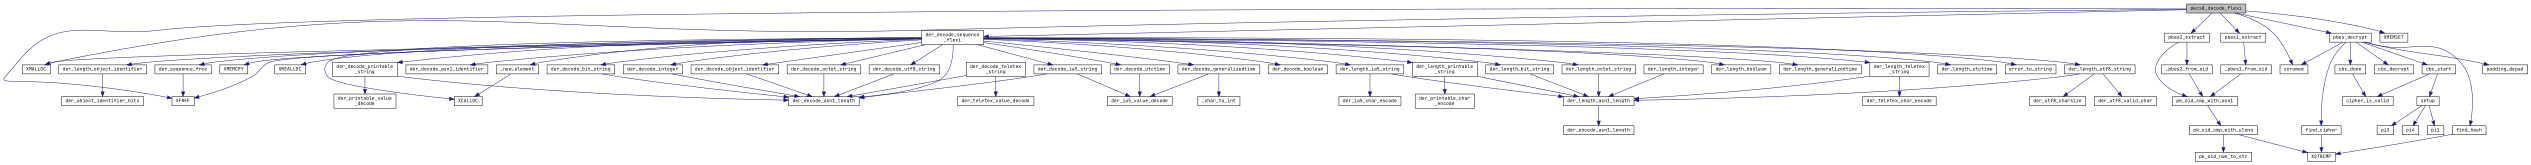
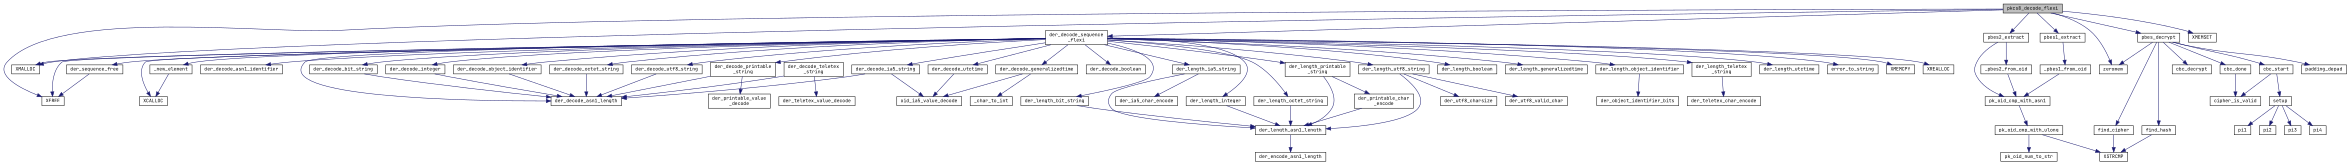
edge "der_decode_sequence _flexi" -> "der_length_integer": added
edge "der_length_teletex _string" -> "der_length_asn1_length": now "der_printable_char _encode" -> "der_length_asn1_length"
node "der_ia5_value_decode": label "der_ia5_value_decode" -> "oid_ia5_value_decode"
node "pi2": added
